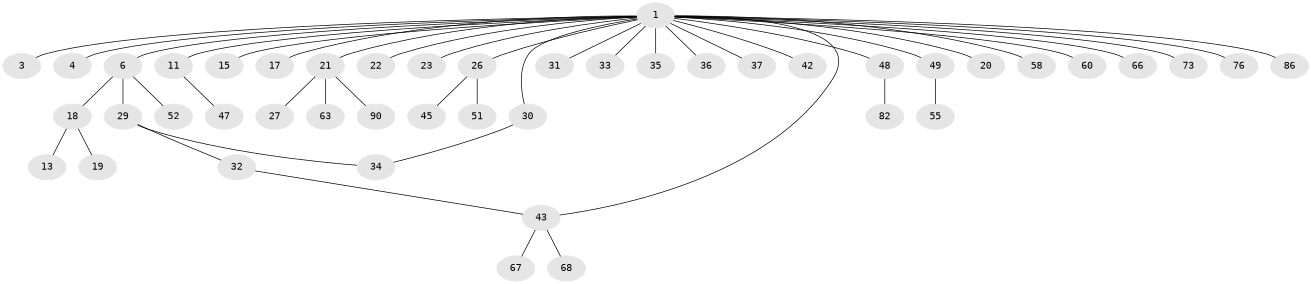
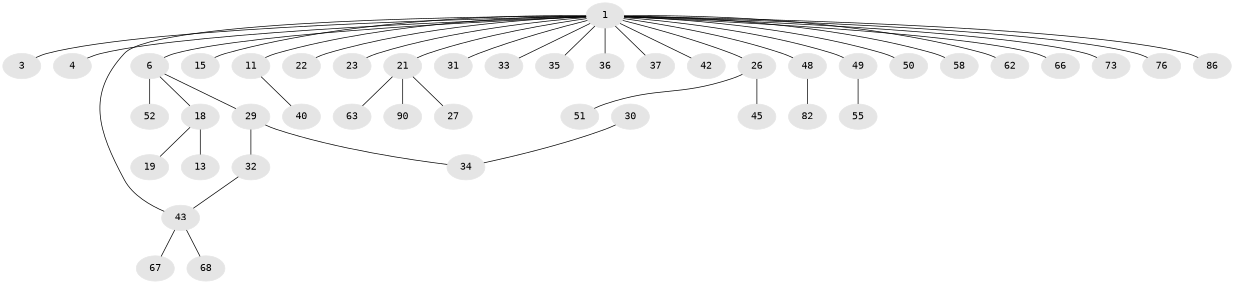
edge "1" -- "30": removed
node "17": removed
node "20": label "20" -> "50"
node "60": label "60" -> "62"
node "47": label "47" -> "40"
